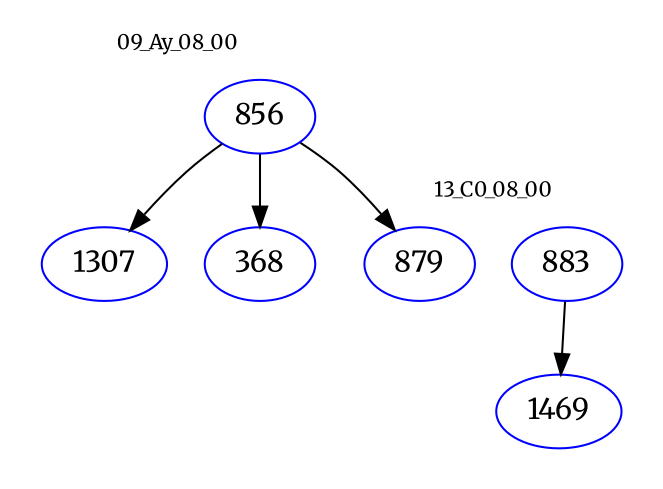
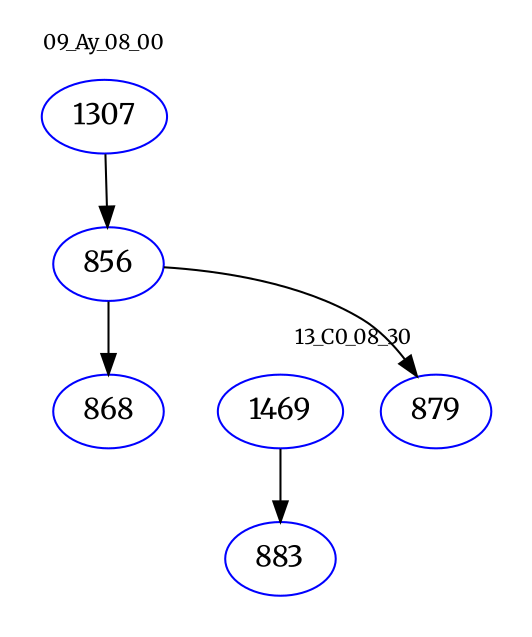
edge "856" -> "1307": reversed
cluster "13_C0_08_00": label "13_C0_08_00" -> "13_C0_08_30"
node "368": label "368" -> "868"
edge "883" -> "1469": reversed
